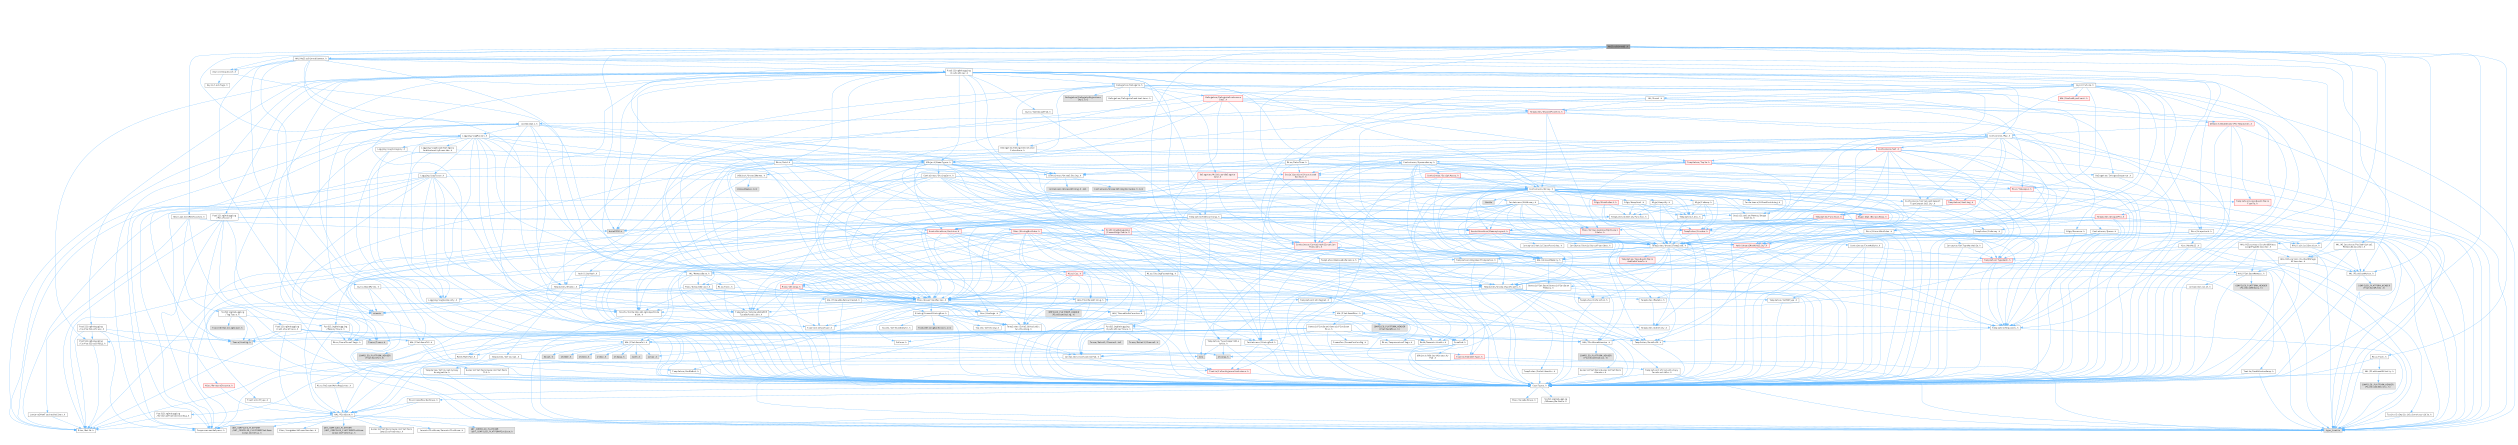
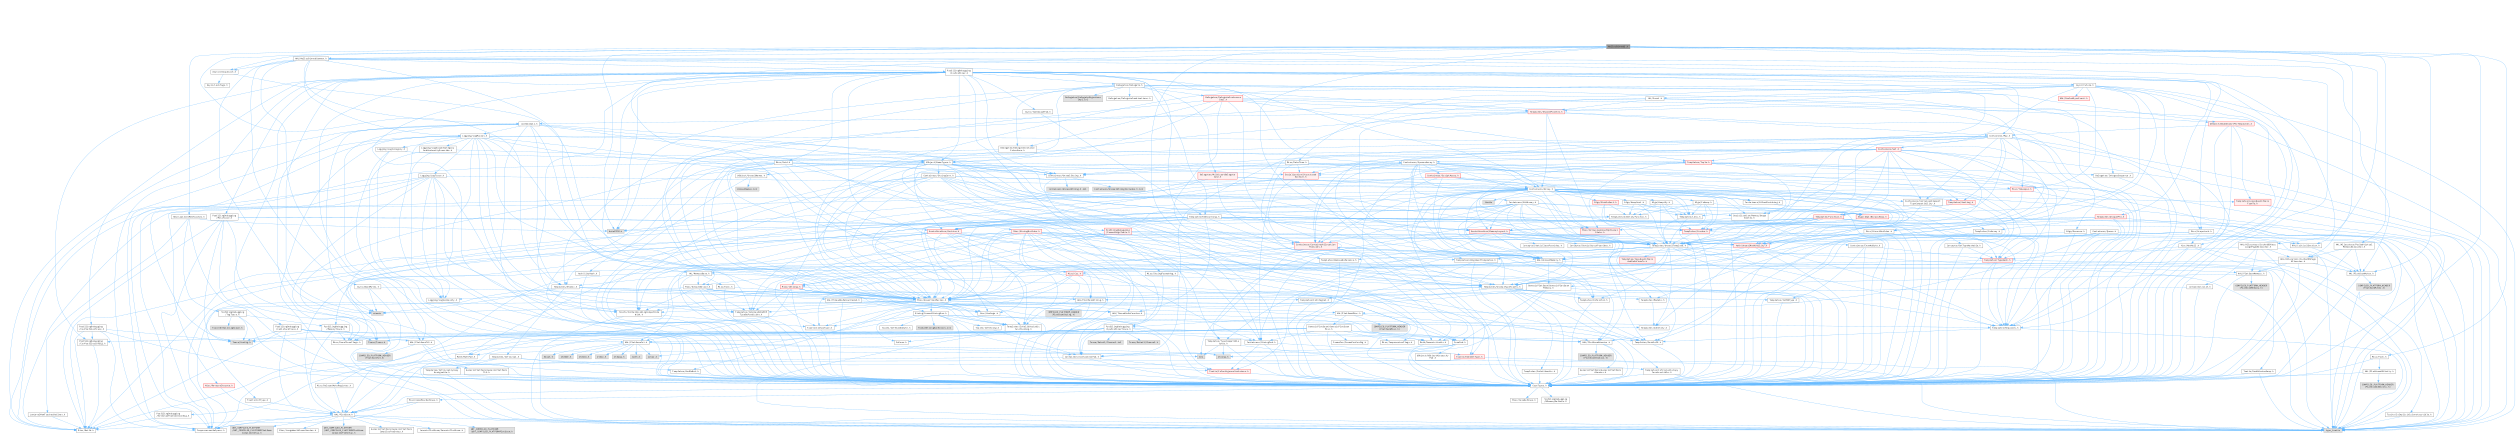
edge "ProfilingDebugging /CsvProfiler.h" -> "Containers/Queue.h": now "ProfilingDebugging /CsvProfiler.h" -> "Misc/NotNull.h"
